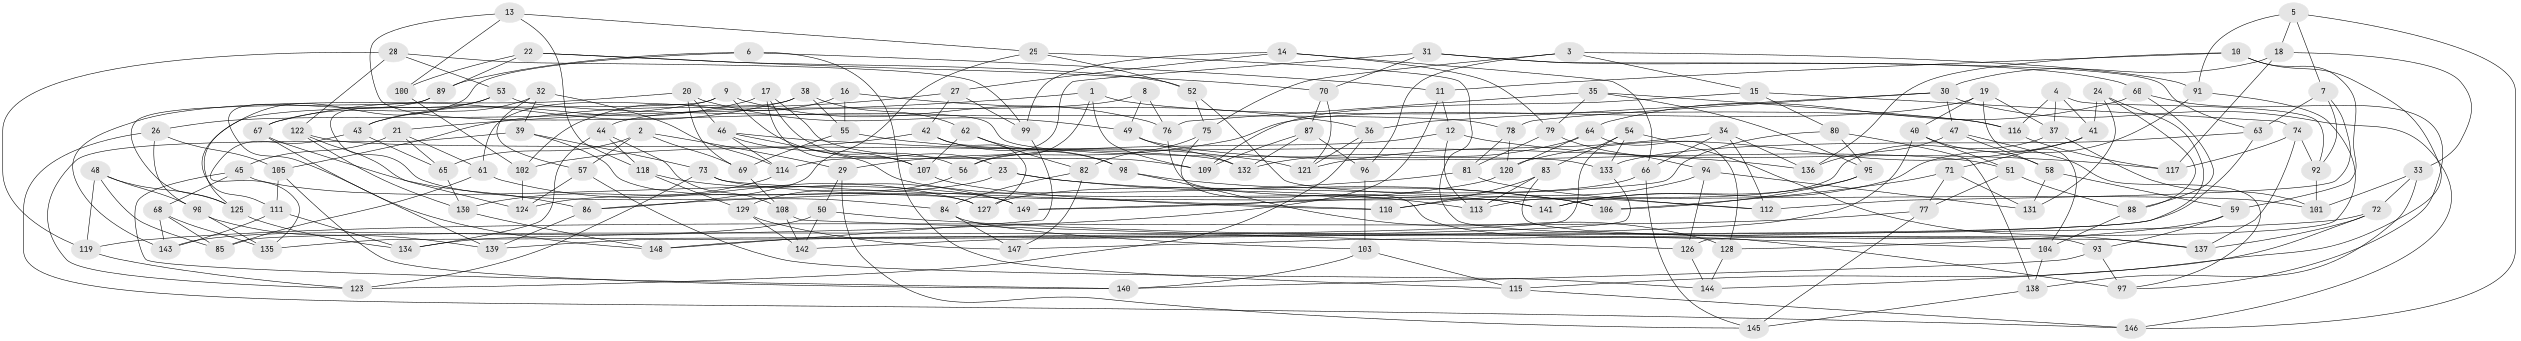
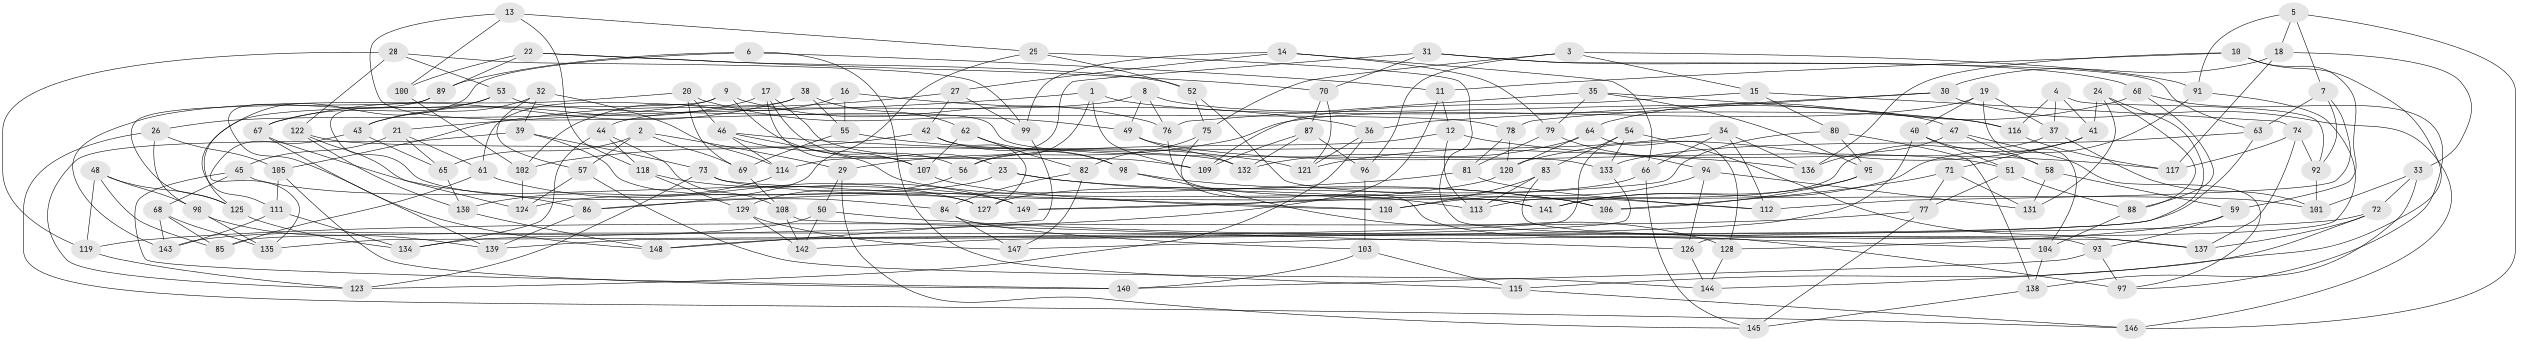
edge "30" -- "47": now "8" -- "47"
